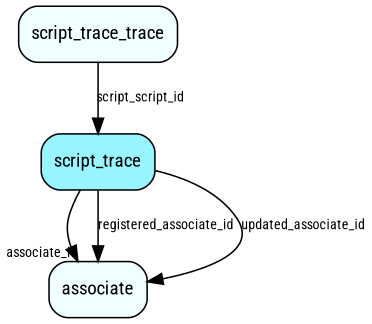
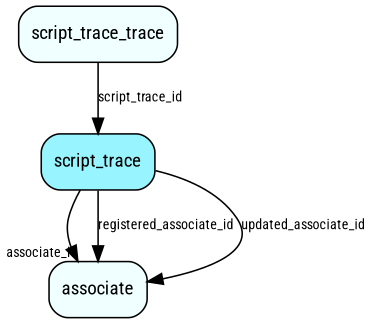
edge "script_trace_trace" -> "script_trace": label "script_script_id" -> "script_trace_id"
